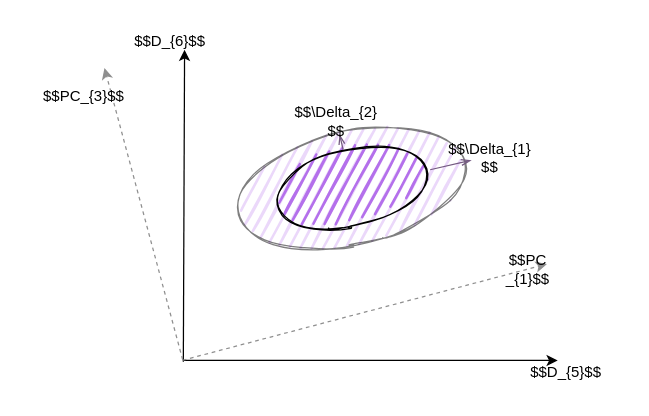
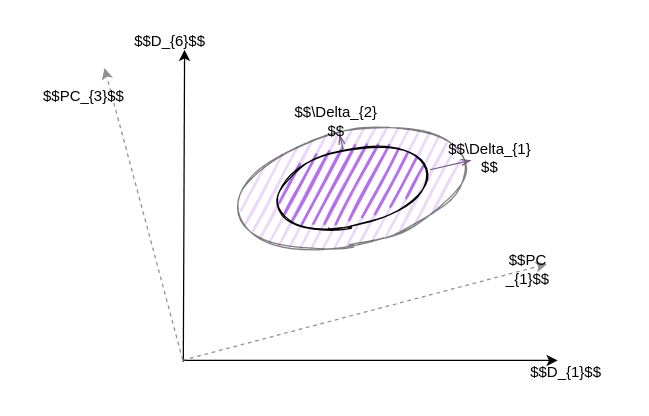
node "$$D_{5}$$": label "$$D_{5}$$" -> "$$D_{1}$$"
